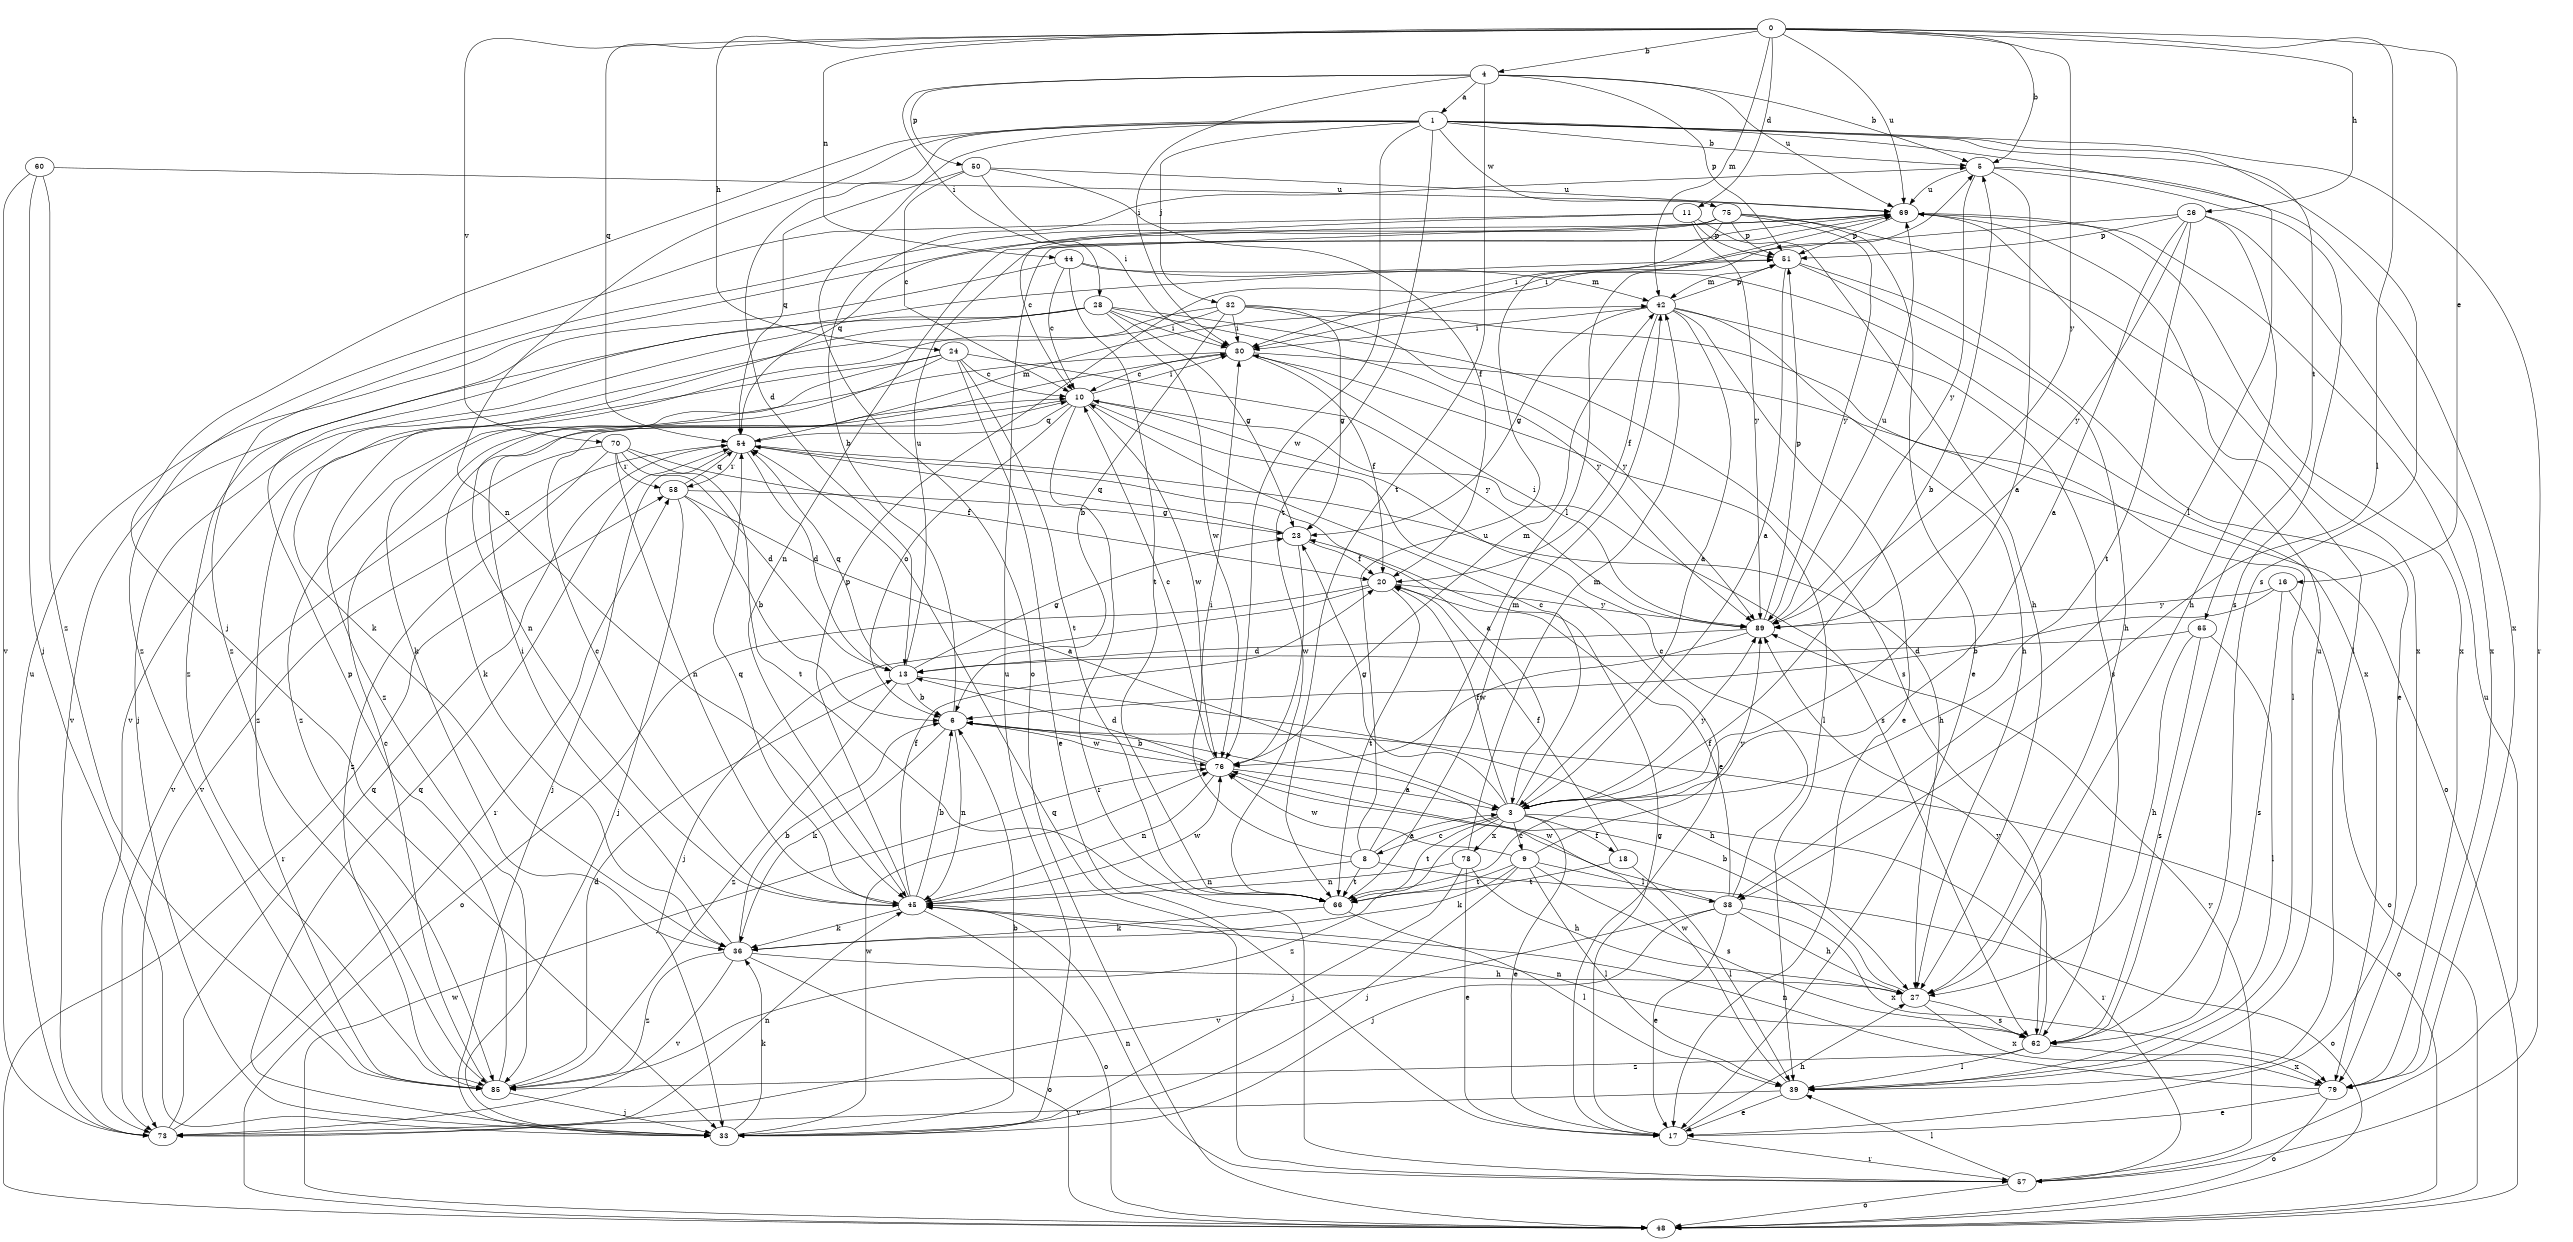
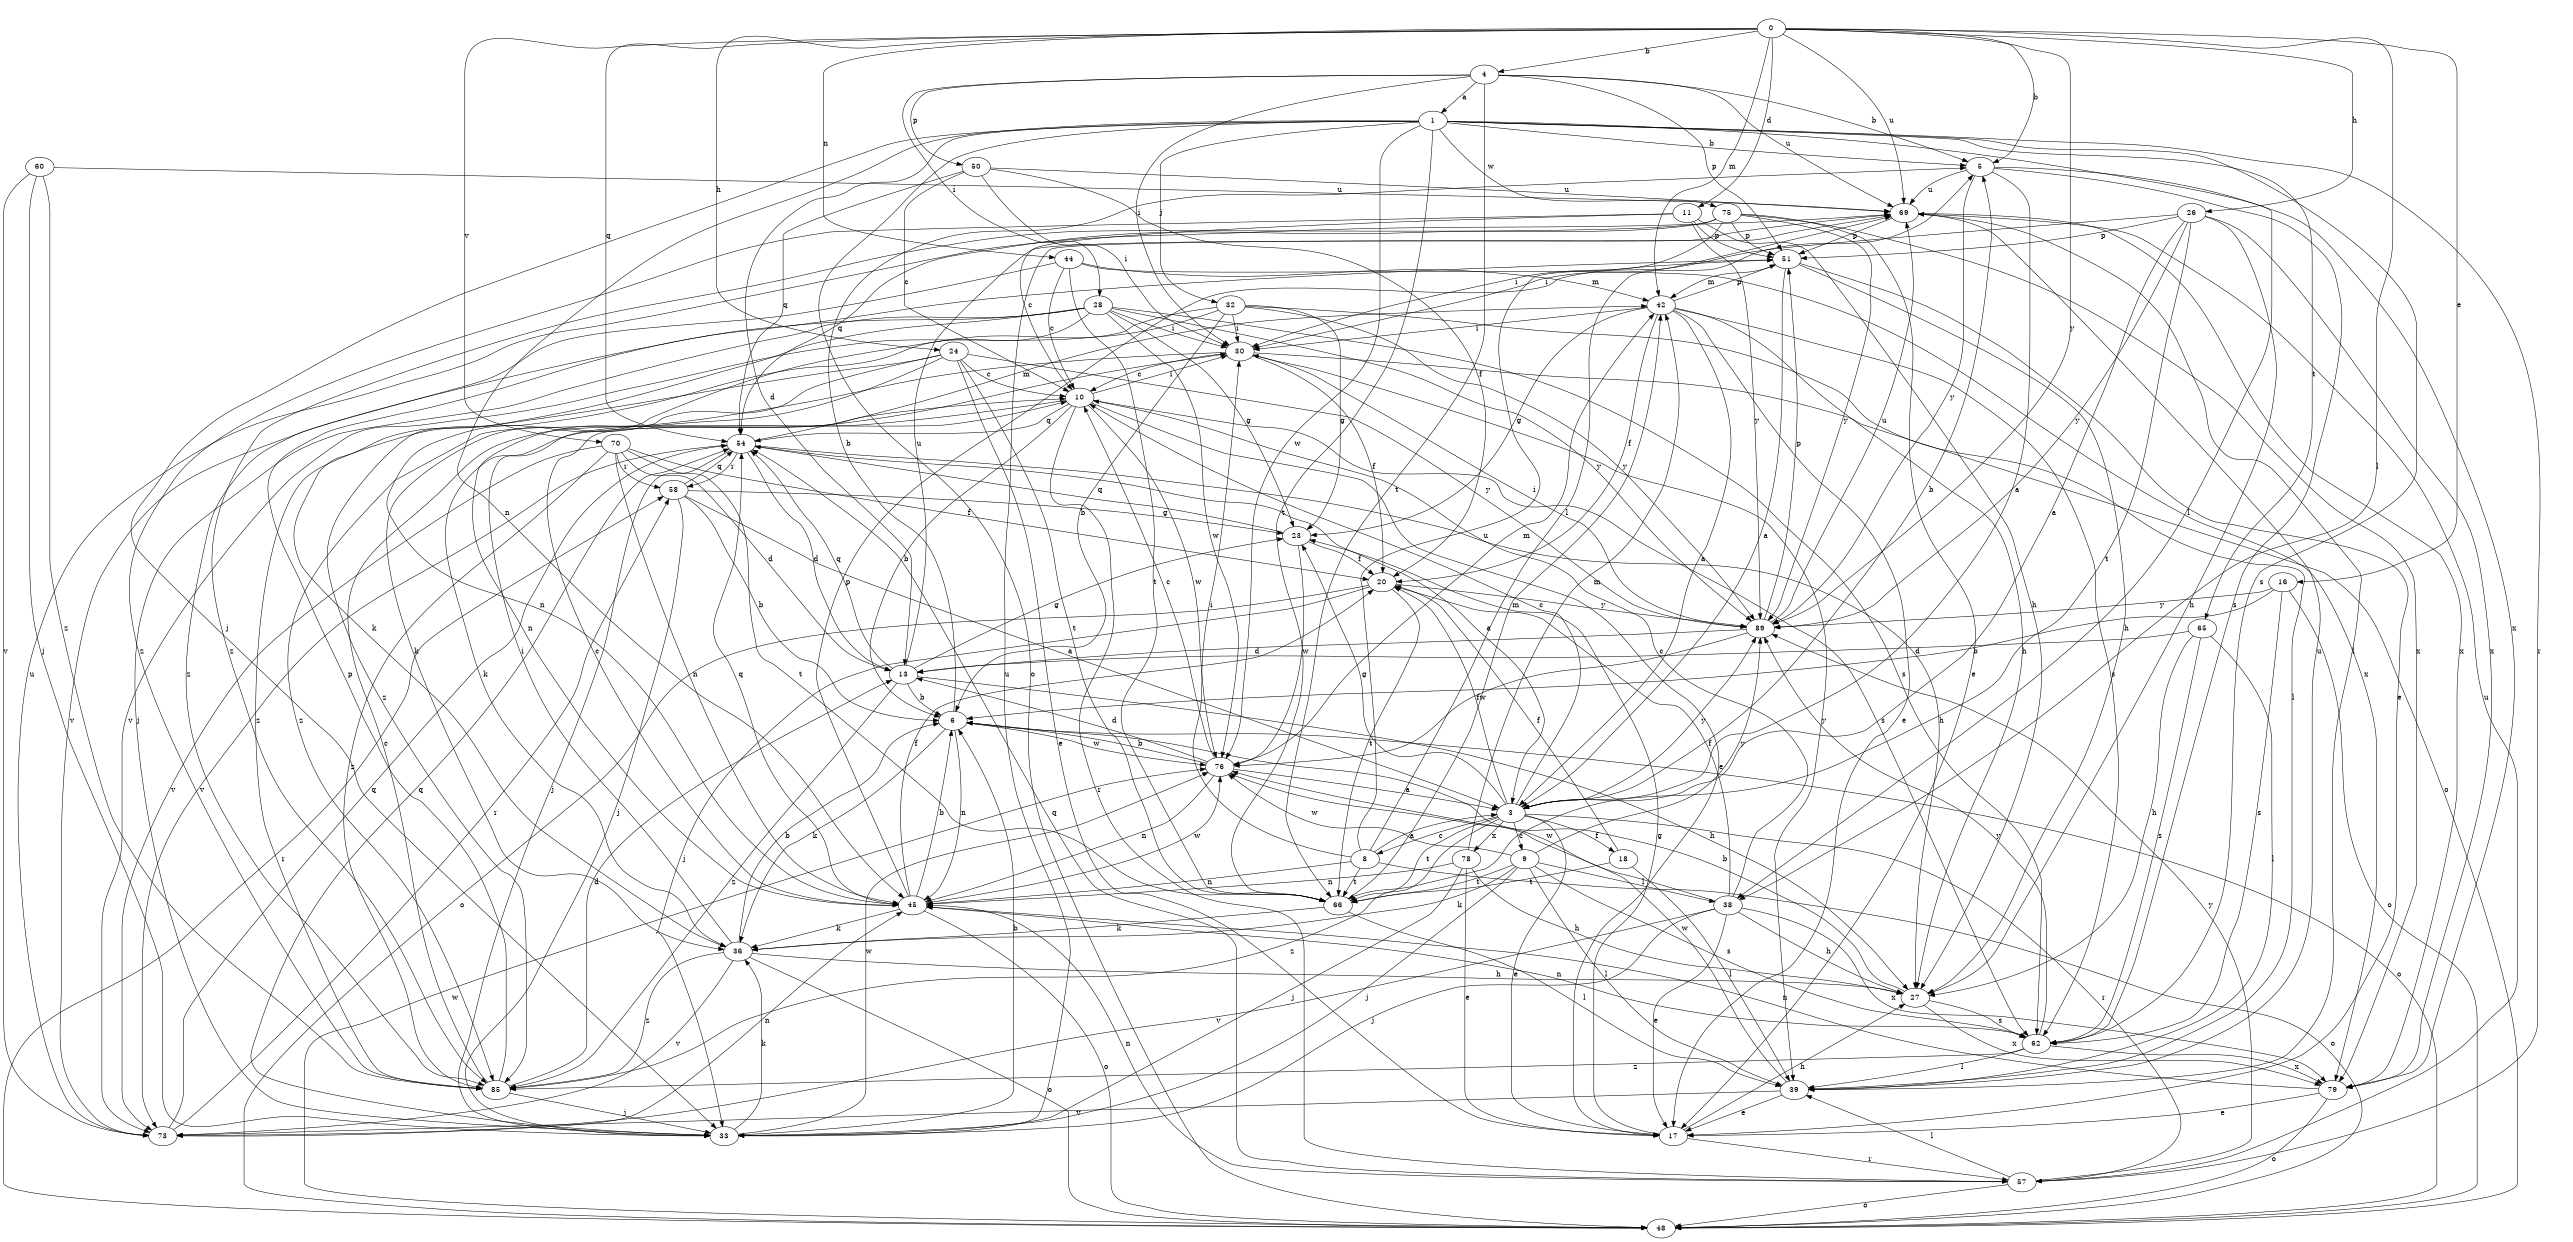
edge "69" -> "45": now "28" -> "45"
edge "10" -> "6": label "o" -> "b"
edge "30" -> "39": label "l" -> "y"
